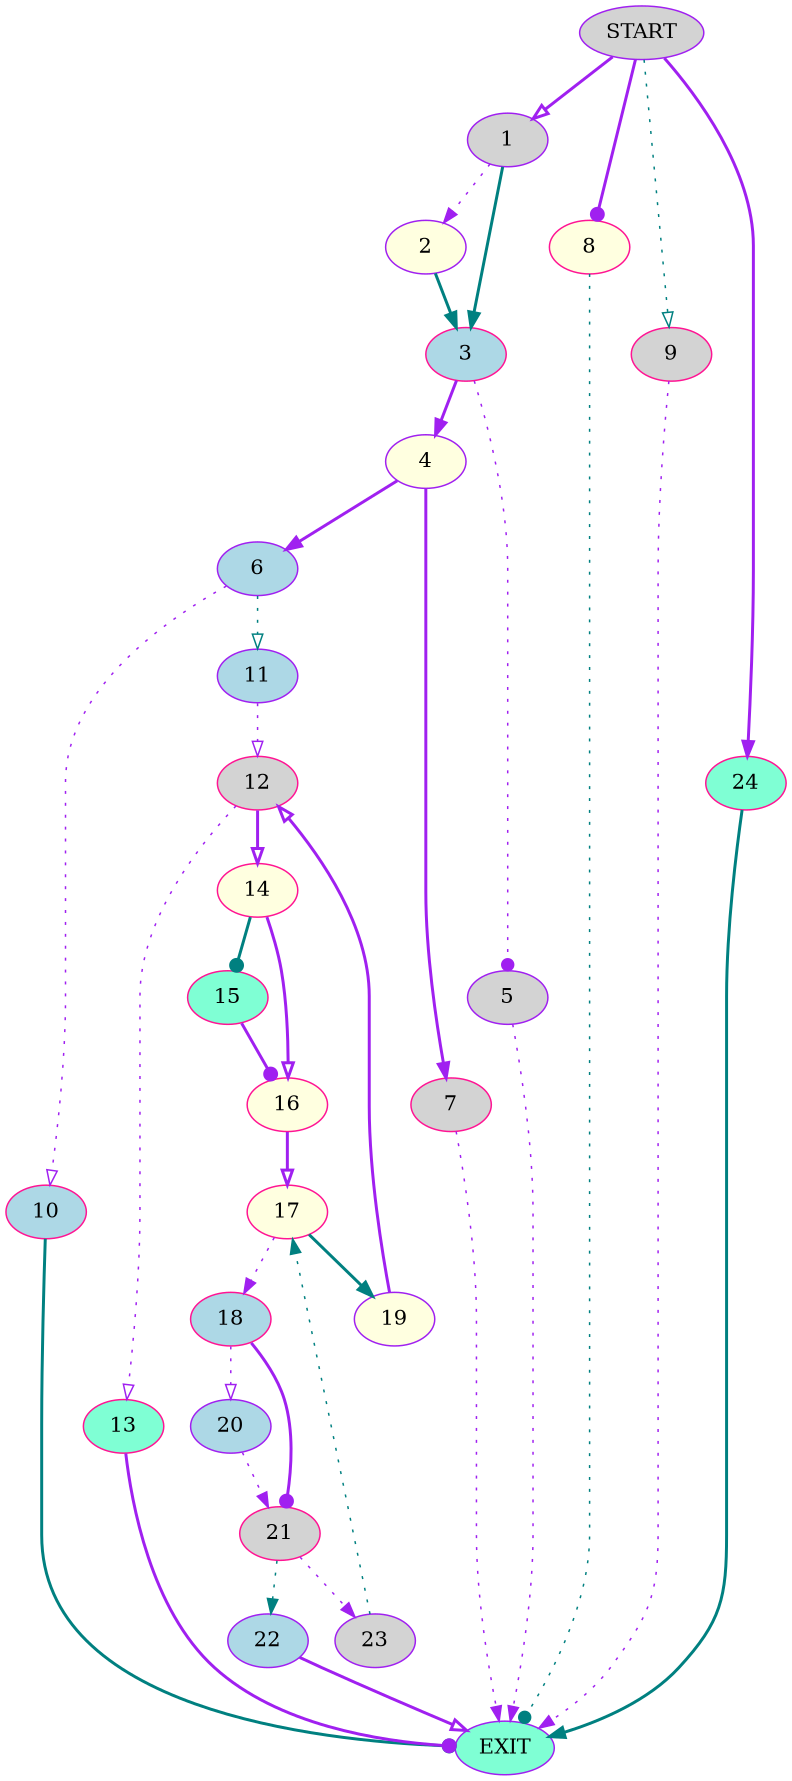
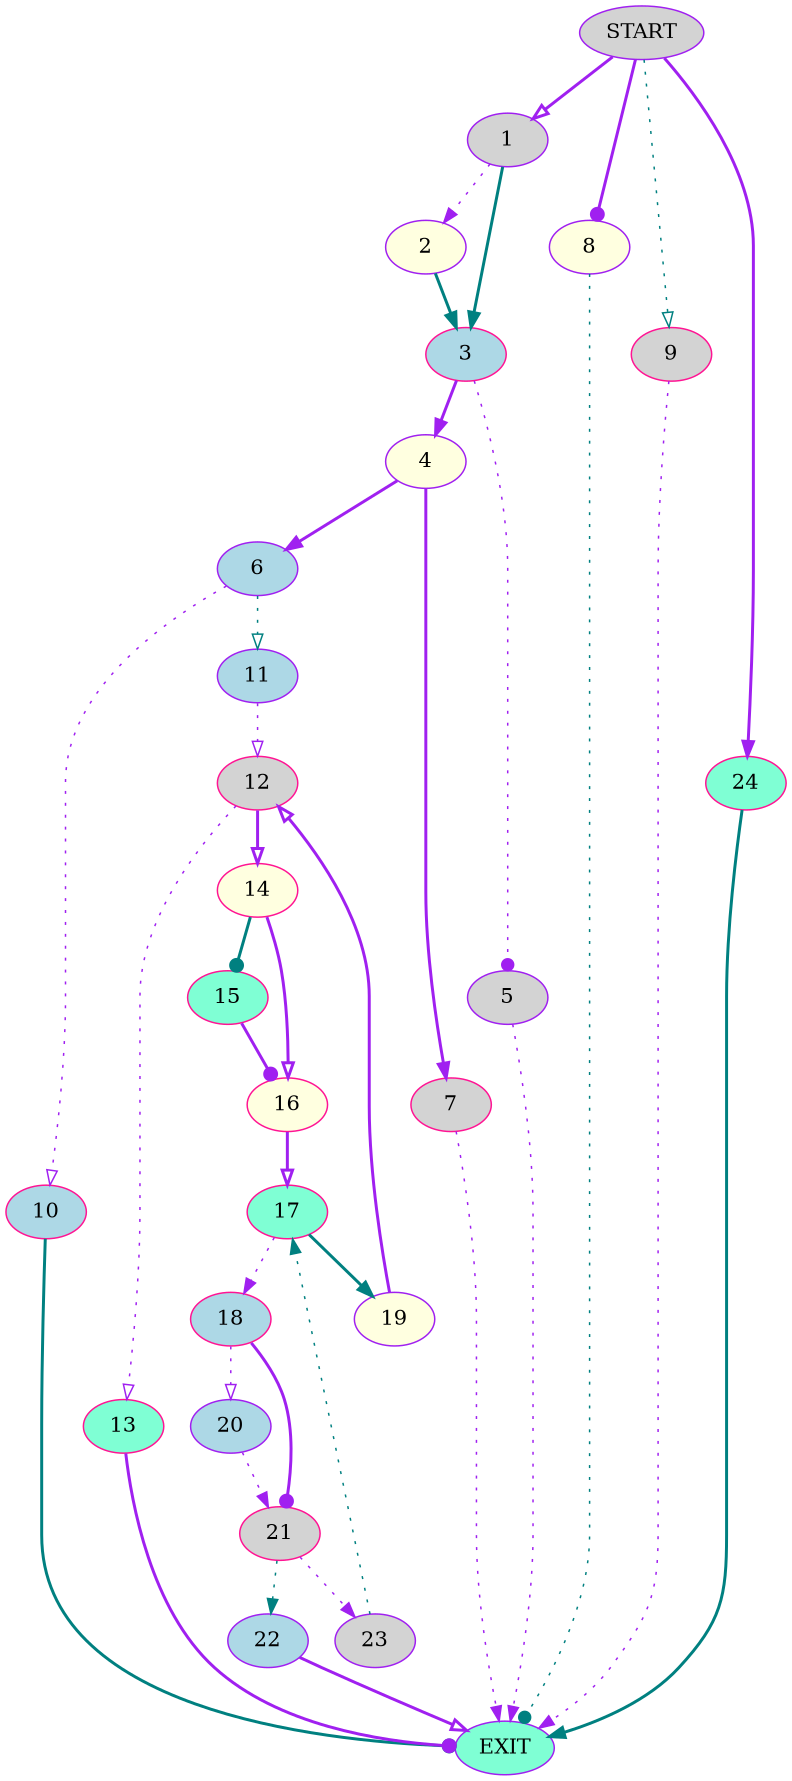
node "8": color deeppink -> purple
node "17": fillcolor lightyellow -> aquamarine
